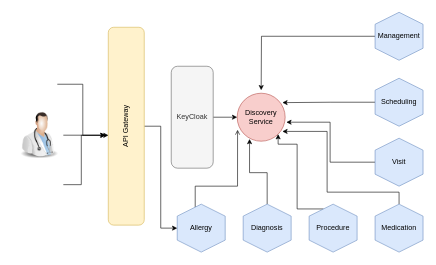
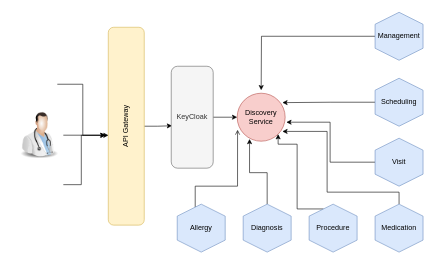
edge "API Gateway" -> "Allergy": now "API Gateway" -> "KeyCloak"
